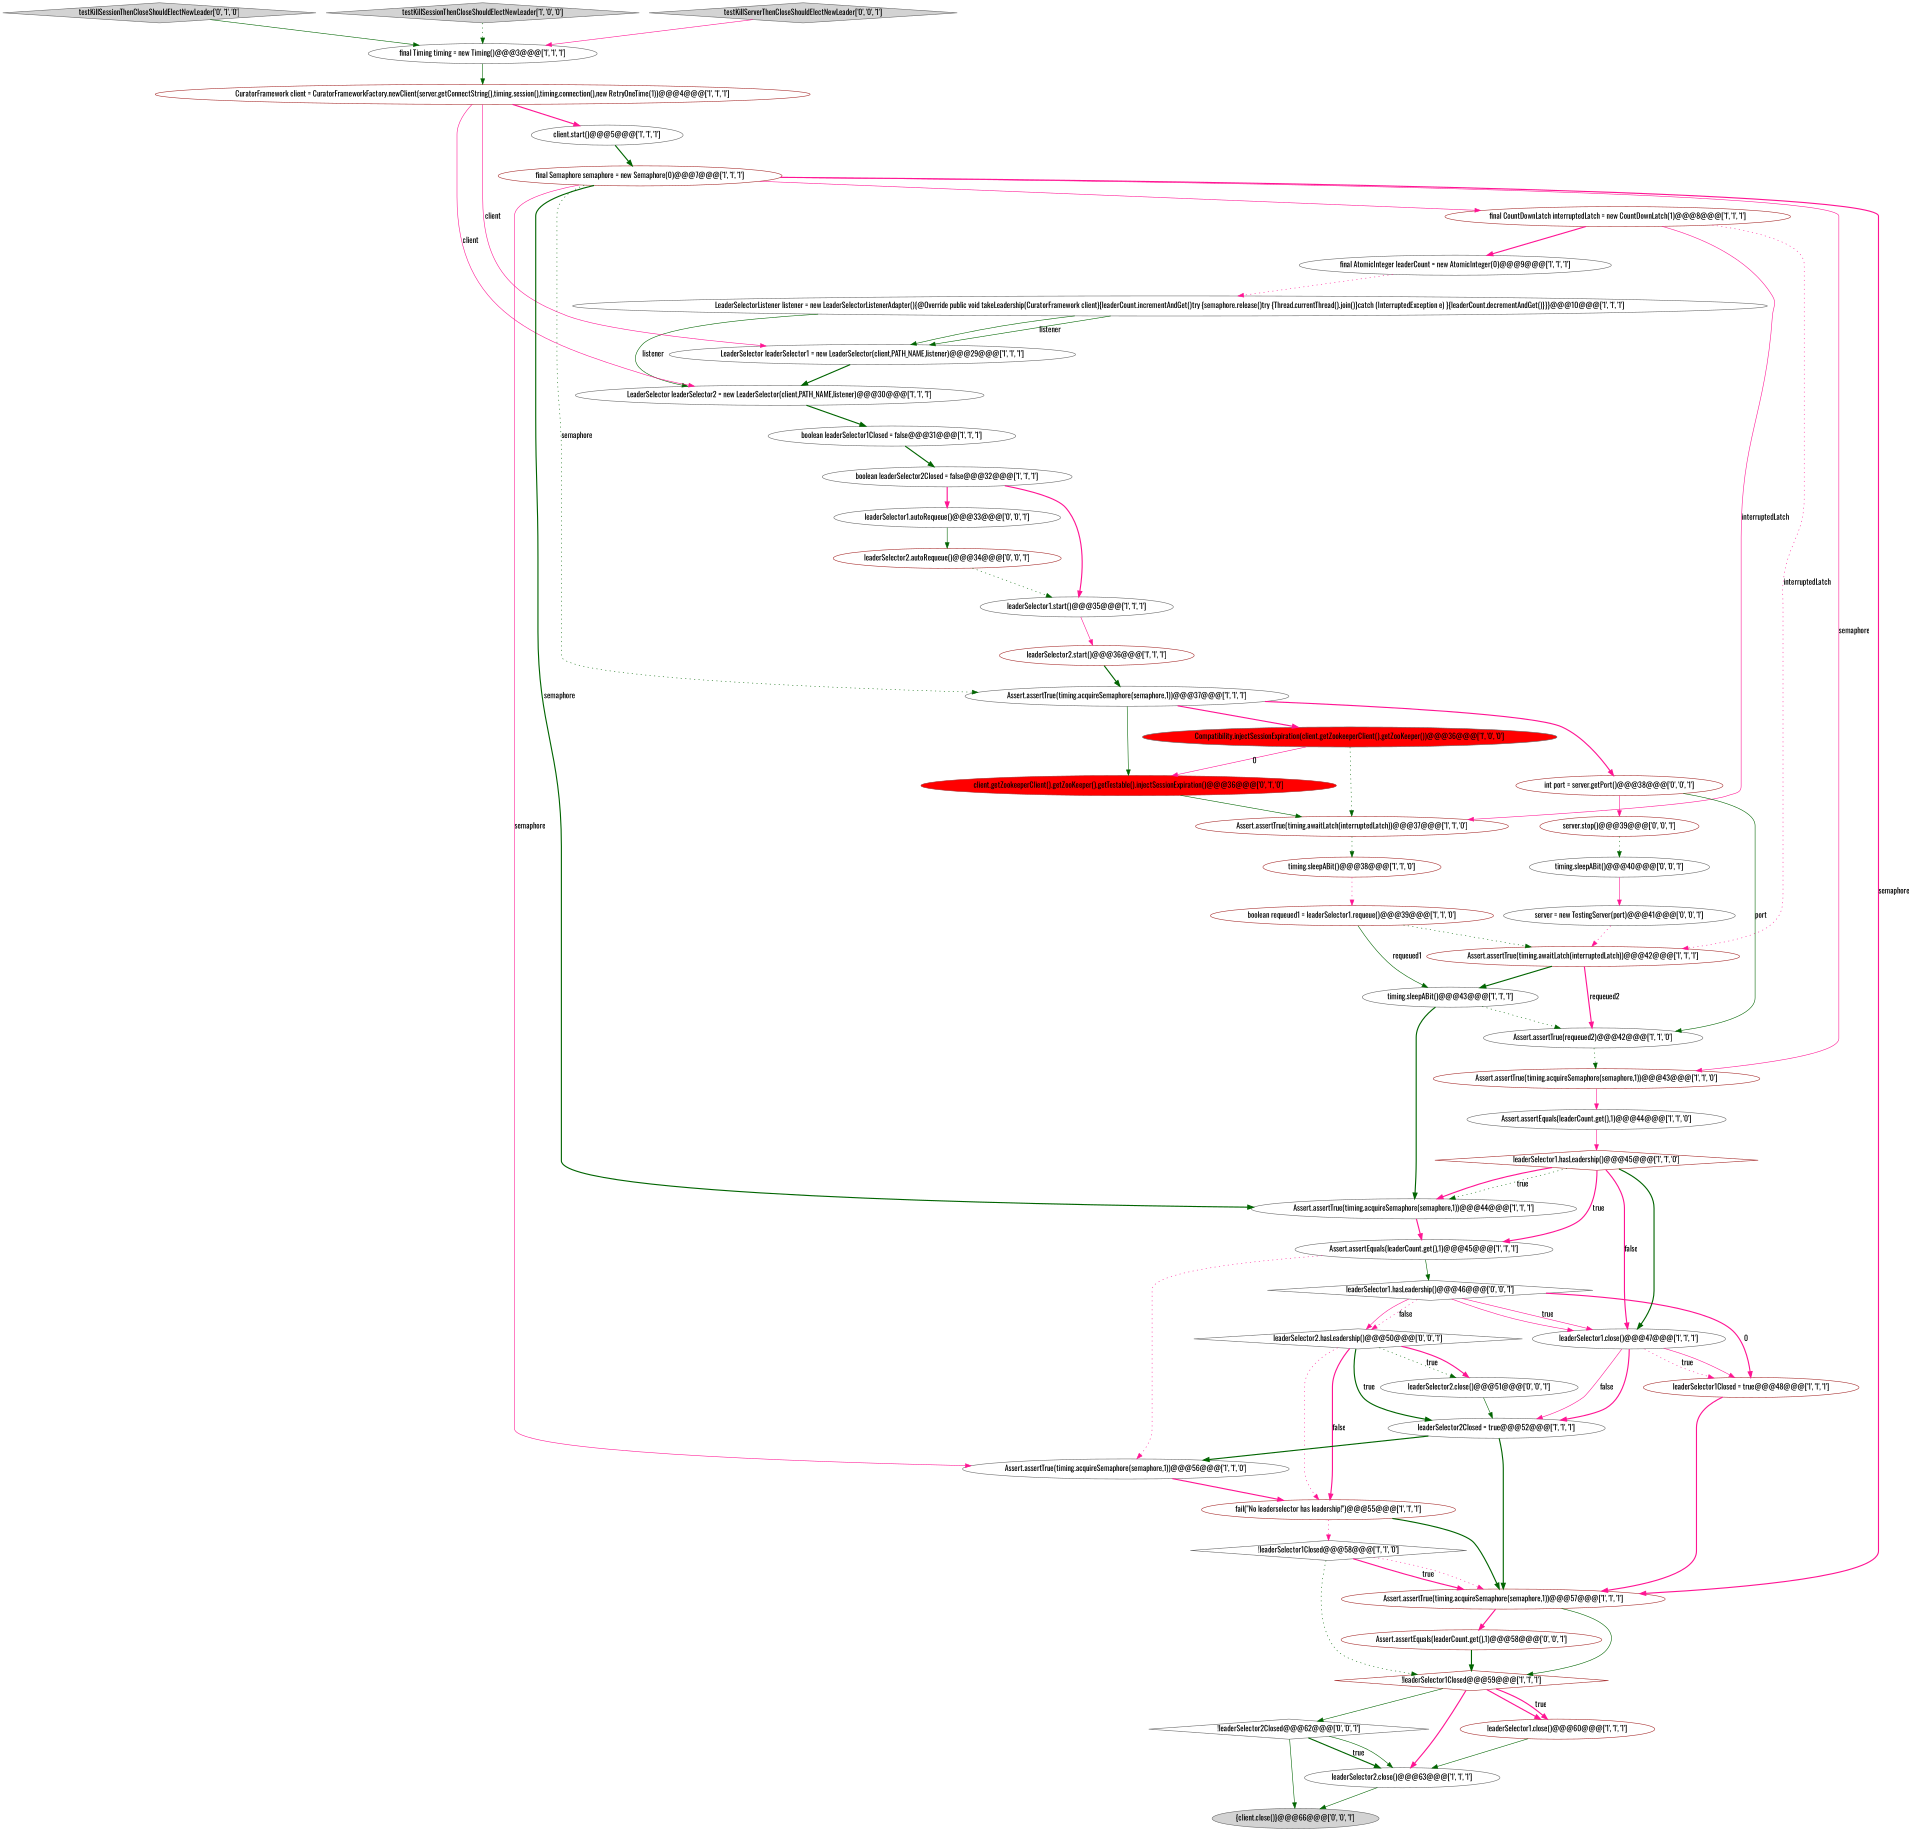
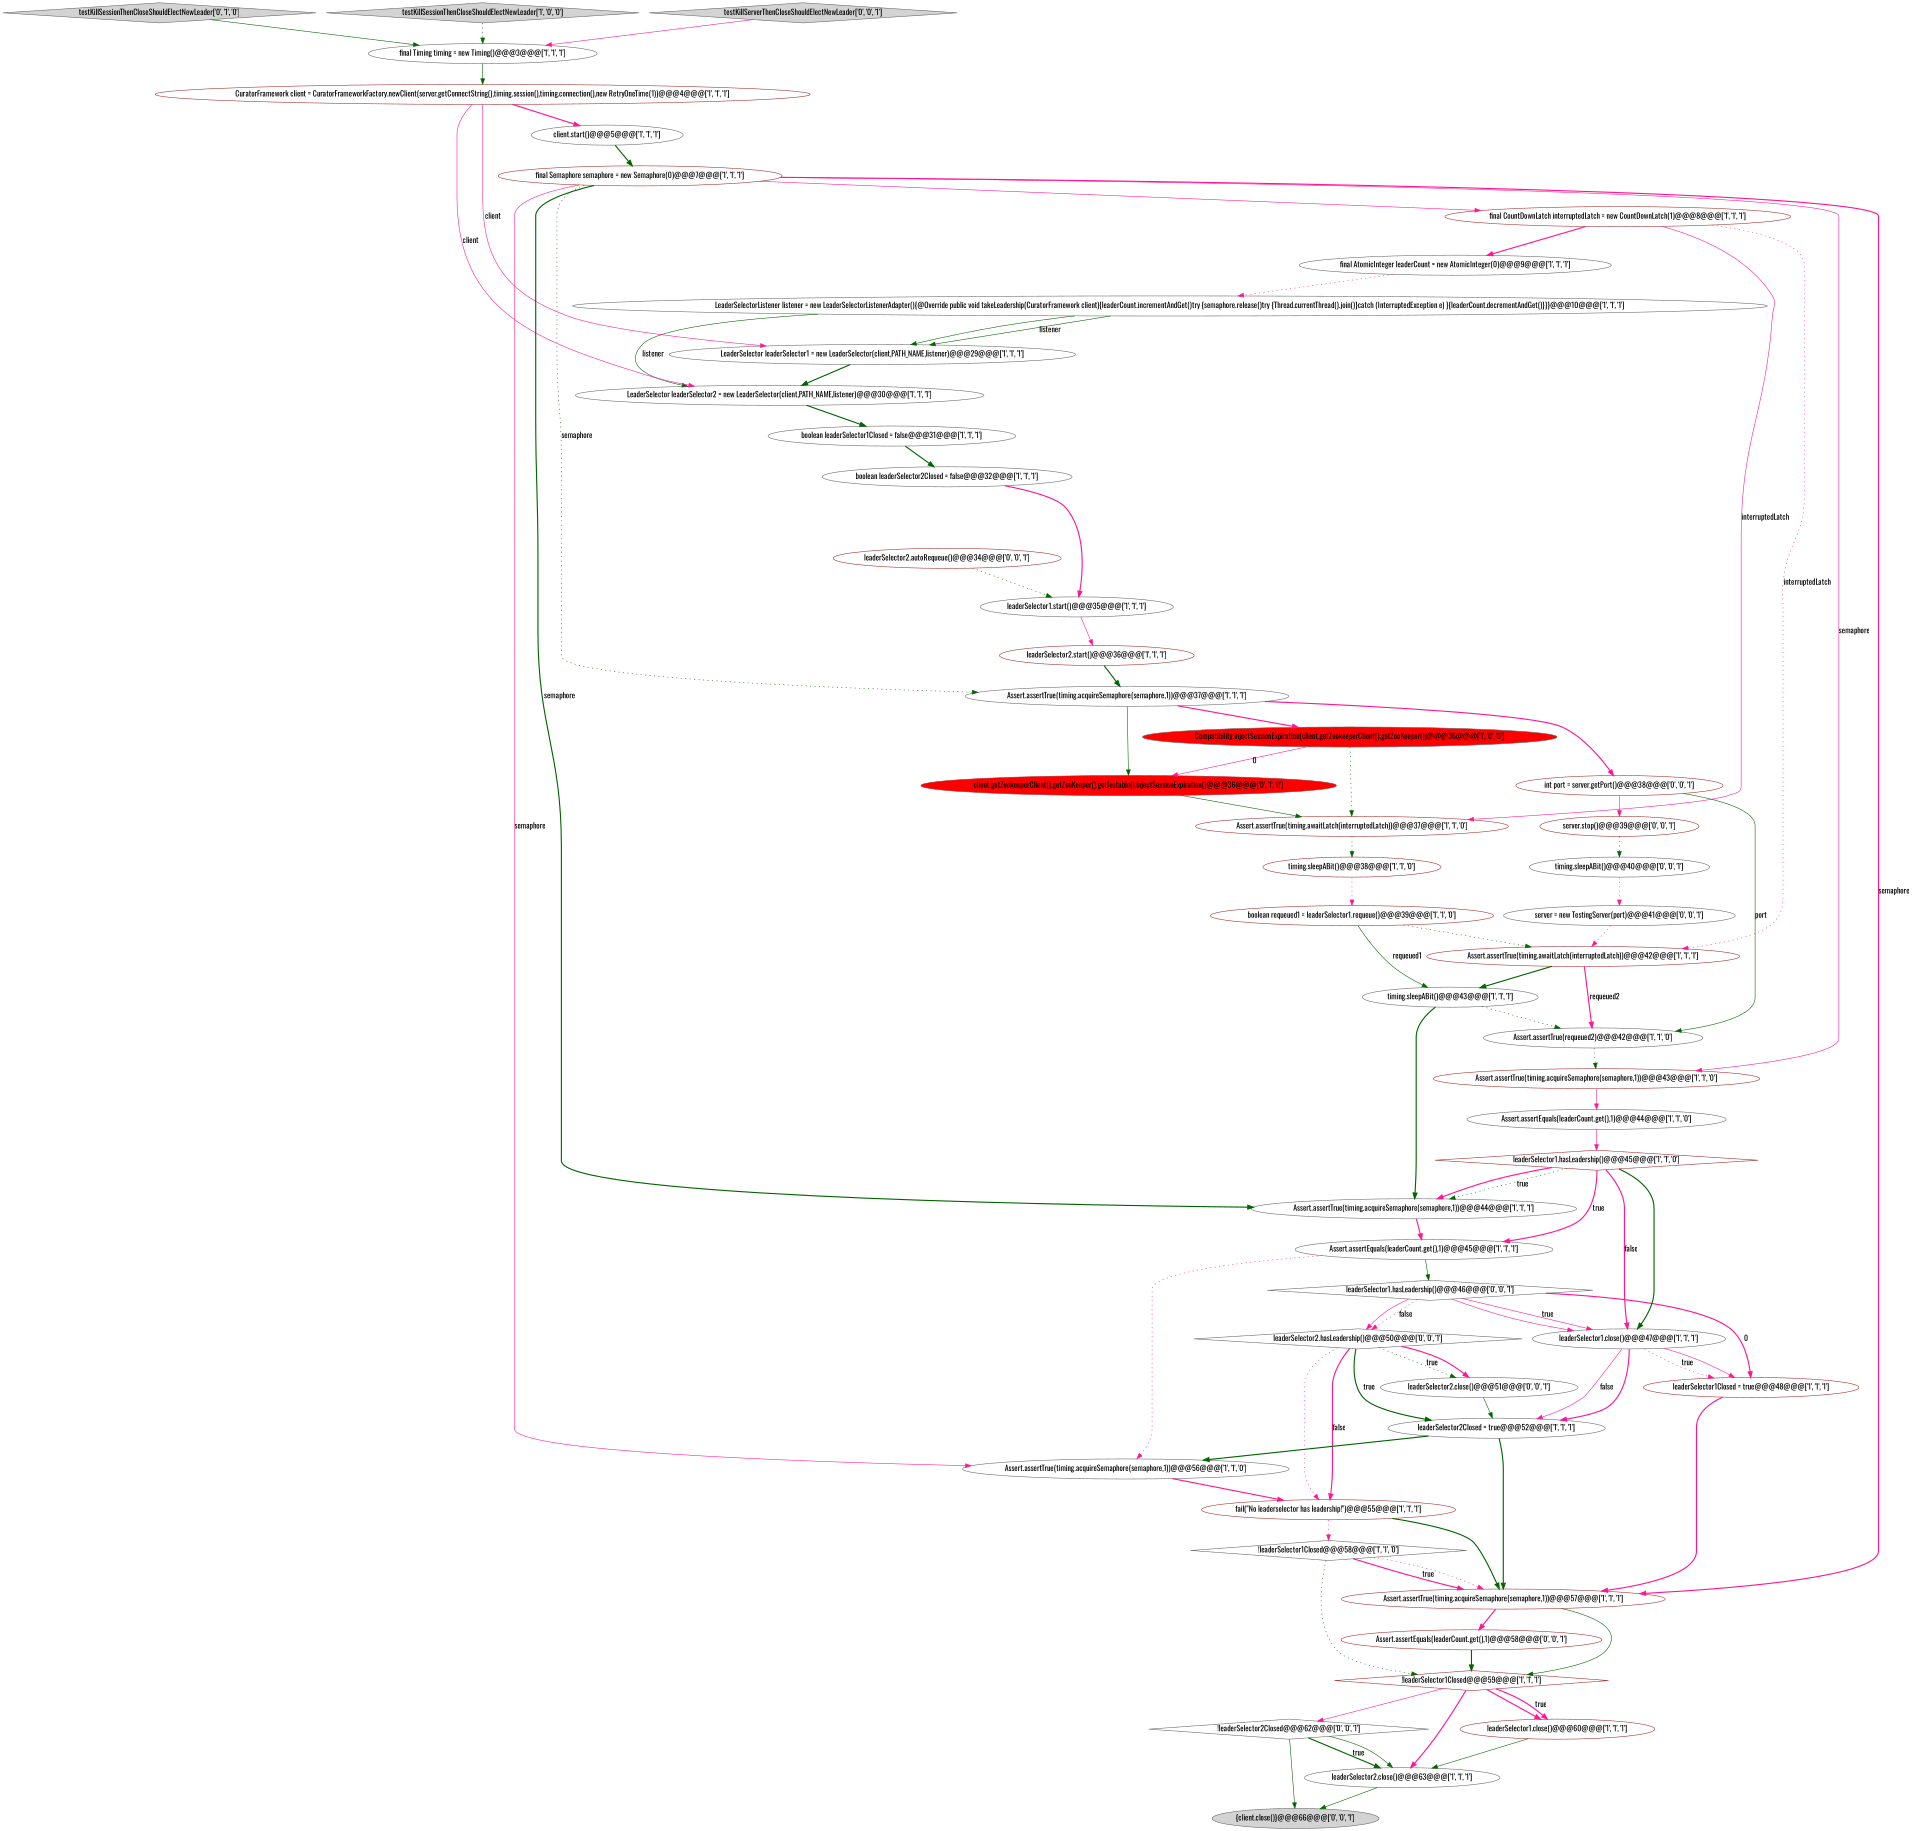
node "leaderSelector1.autoRequeue()@@@33@@@['0', '0', '1']": removed
edge "timing.sleepABit()@@@40@@@['0', '0', '1']" -> "server = new TestingServer(port)@@@41@@@['0', '0', '1']": style solid -> dotted
edge "!leaderSelector1Closed@@@59@@@['1', '1', '1']" -> "!leaderSelector2Closed@@@62@@@['0', '0', '1']": color darkgreen -> deeppink
